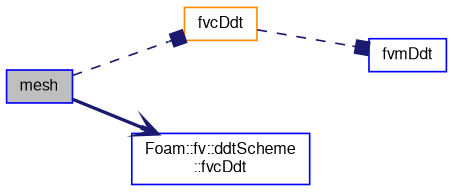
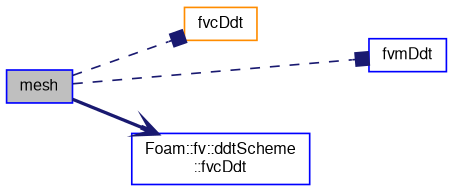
edge "fvcDdt" -> "fvmDdt": now "mesh" -> "fvmDdt"
